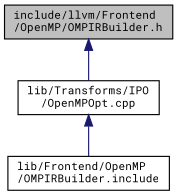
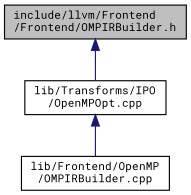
node "include/llvm/Frontend /OpenMP/OMPIRBuilder.h": label "include/llvm/Frontend /OpenMP/OMPIRBuilder.h" -> "include/llvm/Frontend /Frontend/OMPIRBuilder.h"
node "lib/Frontend/OpenMP /OMPIRBuilder.include": label "lib/Frontend/OpenMP /OMPIRBuilder.include" -> "lib/Frontend/OpenMP /OMPIRBuilder.cpp"
